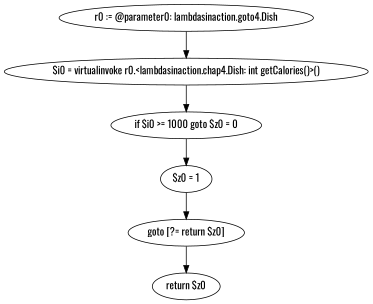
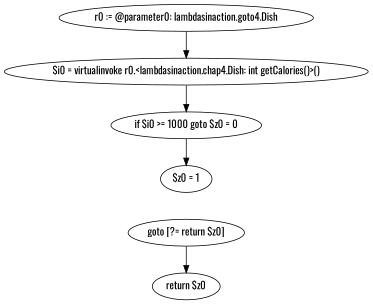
edge "$z0 = 1" -> "goto [?= return $z0]": removed
